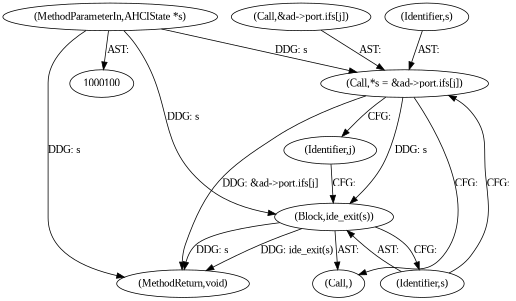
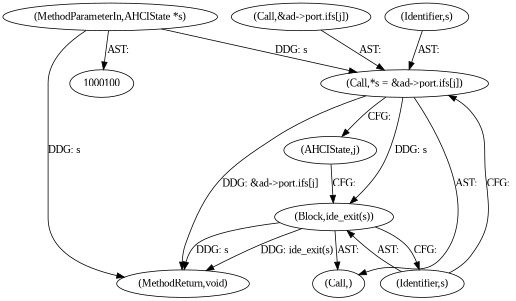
edge "(MethodParameterIn,AHCIState *s)" -> "(Block,ide_exit(s))": removed, label "DDG: s"
node "(Identifier,j)": label "(Identifier,j)" -> "(AHCIState,j)"
edge "(Call,*s = &ad->port.ifs[j])" -> "(Call,)": label "CFG: " -> "AST: "
